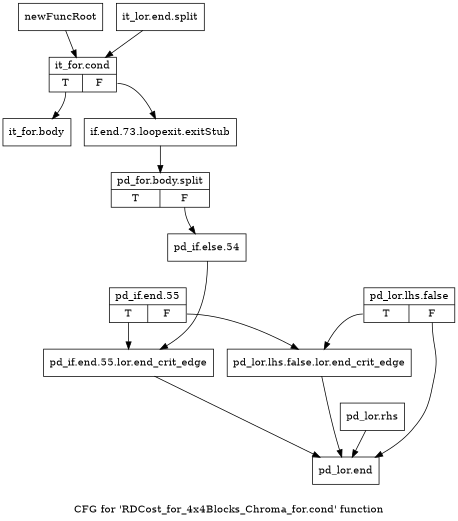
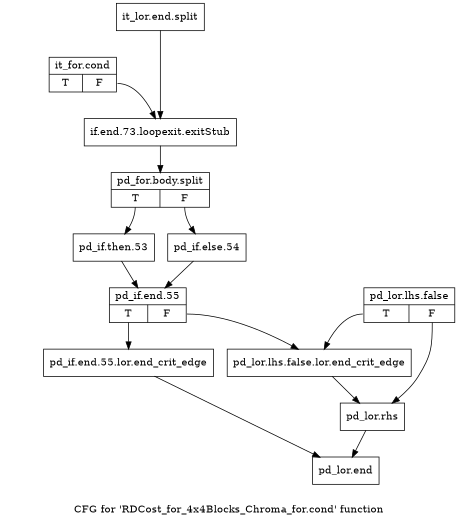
node "newFuncRoot": removed
edge "it_lor.end.split" -> "it_for.cond": now "it_lor.end.split" -> "if.end.73.loopexit.exitStub"
node "it_for.body": removed
node "pd_if.then.53": added
edge "pd_if.else.54" -> "pd_if.end.55.lor.end_crit_edge": now "pd_if.else.54" -> "pd_if.end.55"
edge "pd_lor.lhs.false" -> "pd_lor.end": now "pd_lor.lhs.false" -> "pd_lor.rhs"
edge "pd_lor.lhs.false.lor.end_crit_edge" -> "pd_lor.end": now "pd_lor.lhs.false.lor.end_crit_edge" -> "pd_lor.rhs"
